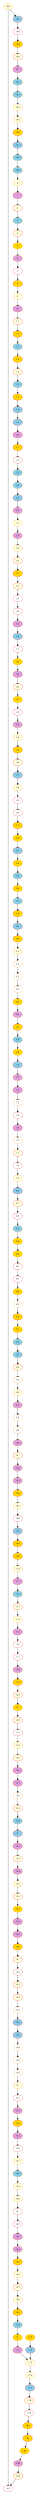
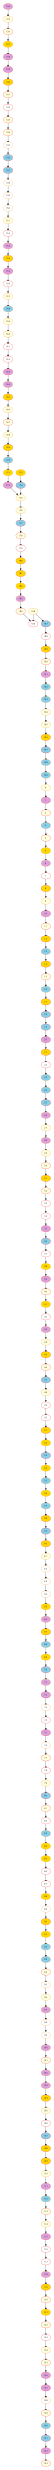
edge "133" -> "134": removed
